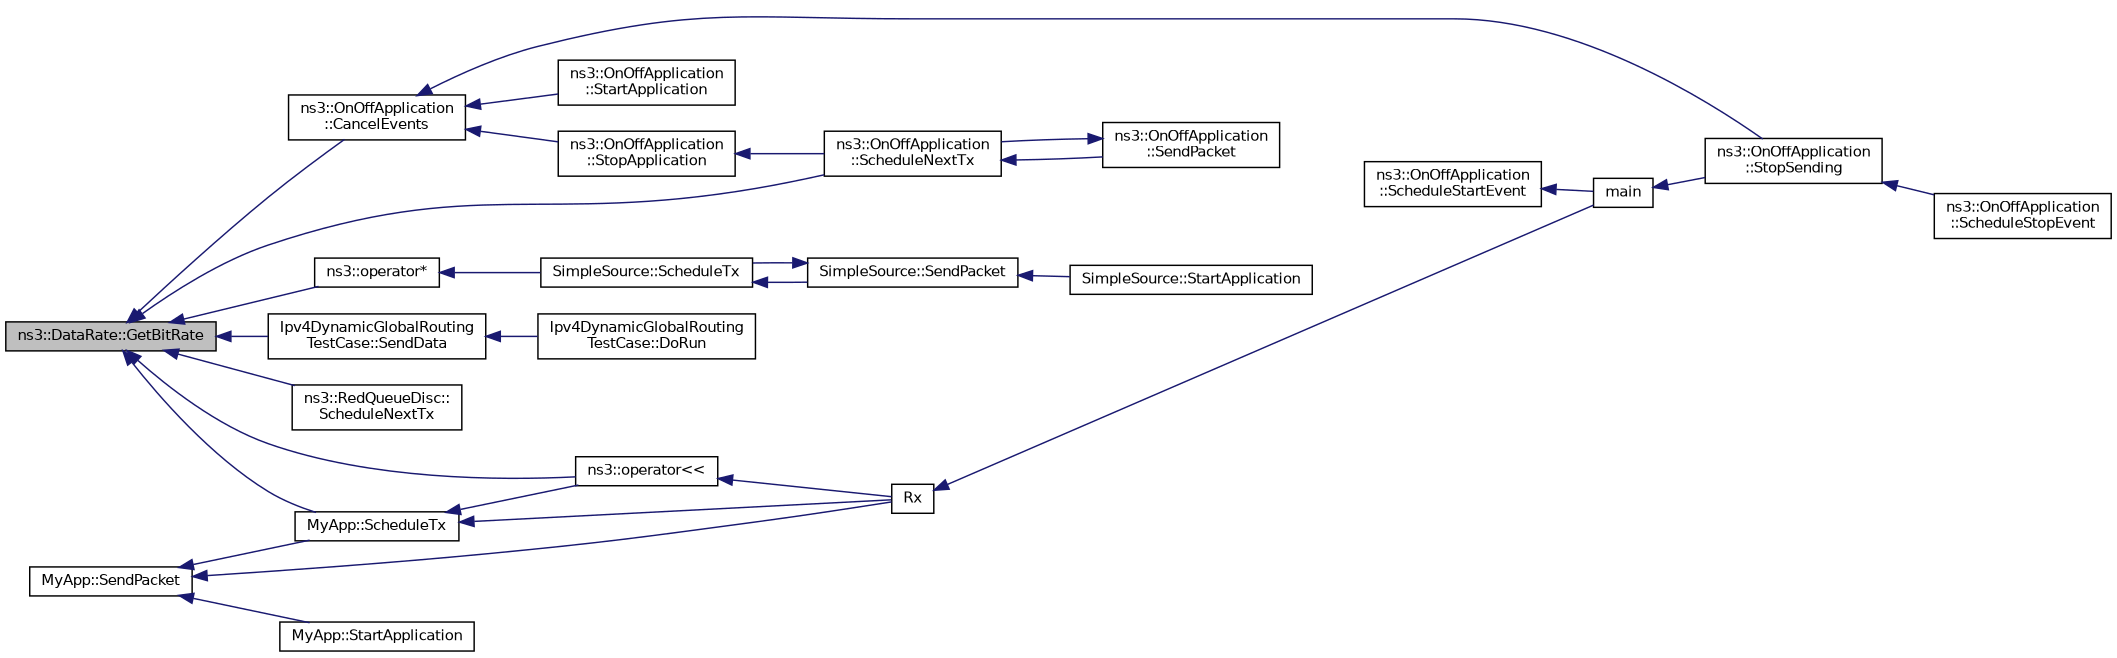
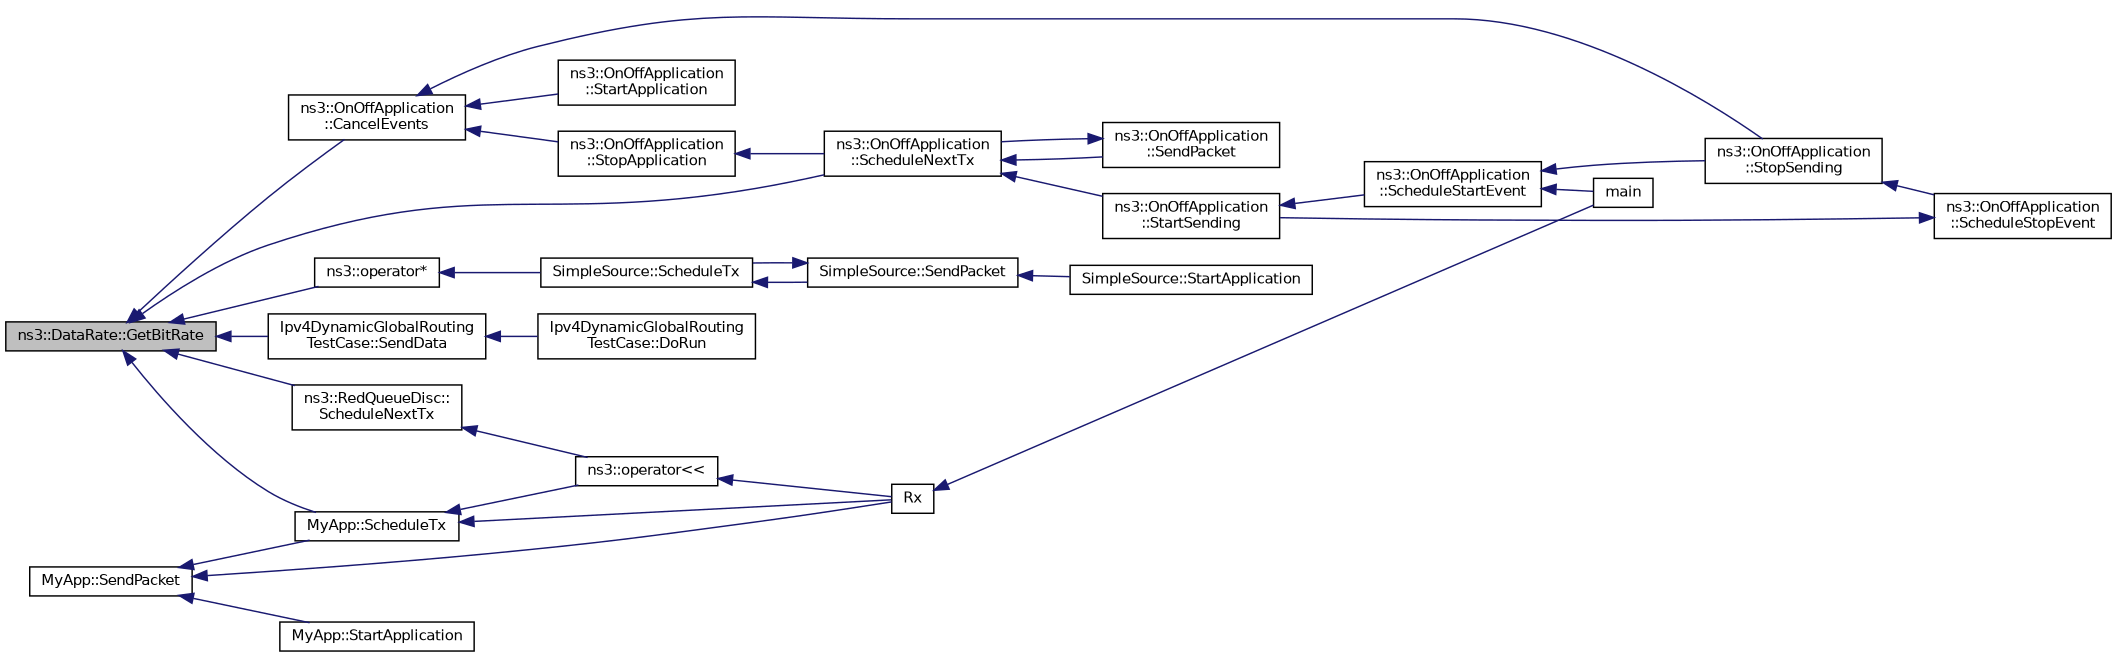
edge "ns3::OnOffApplication ::StopSending" -> "main": now "ns3::OnOffApplication ::StopSending" -> "ns3::OnOffApplication ::ScheduleStartEvent"
node "ns3::OnOffApplication ::StartSending": added
edge "ns3::operator<<" -> "ns3::DataRate::GetBitRate": now "ns3::operator<<" -> "ns3::RedQueueDisc:: ScheduleNextTx"
